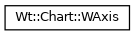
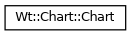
node "Wt::Chart::WAxis": label "Wt::Chart::WAxis" -> "Wt::Chart::Chart"
